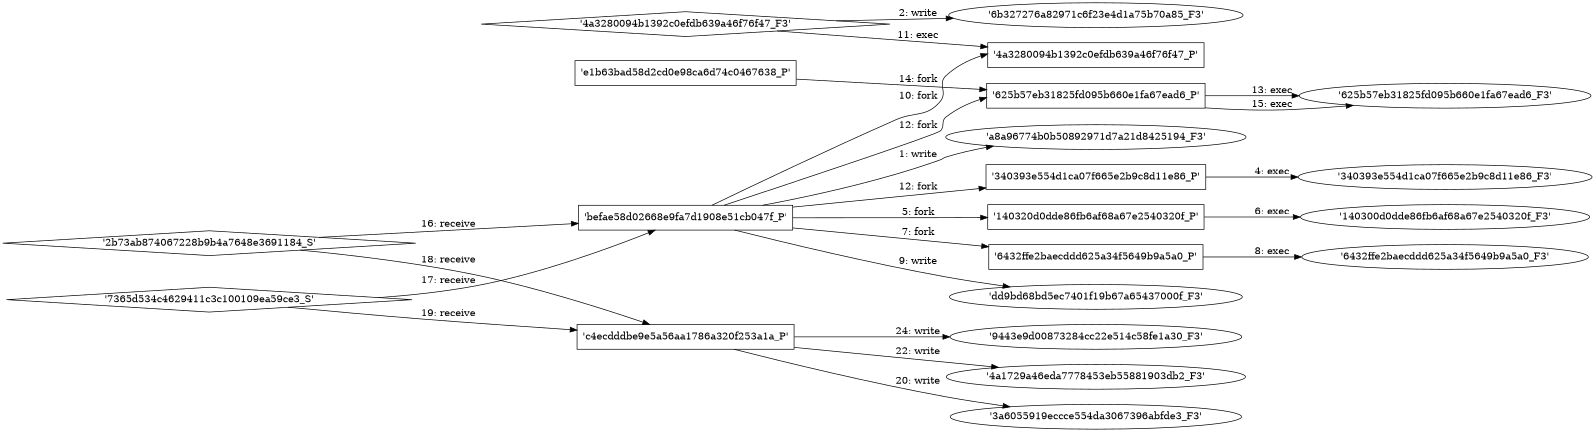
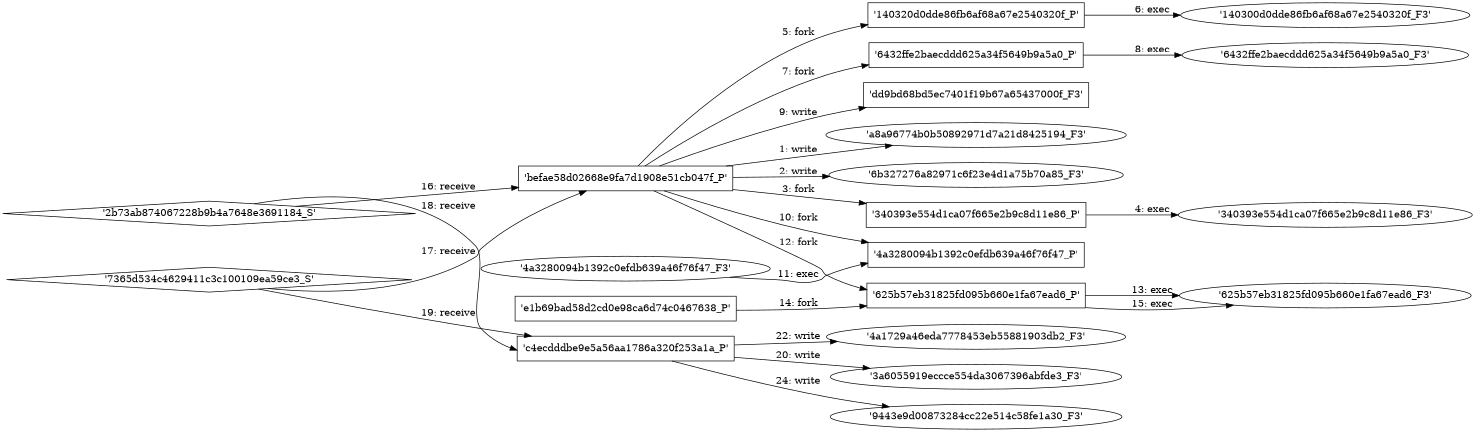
edge "'4a3280094b1392c0efdb639a46f76f47_F3'" -> "'6b327276a82971c6f23e4d1a75b70a85_F3'": now "'befae58d02668e9fa7d1908e51cb047f_P'" -> "'6b327276a82971c6f23e4d1a75b70a85_F3'"
node "'4a3280094b1392c0efdb639a46f76f47_F3'": shape diamond -> ellipse
node "'e1b63bad58d2cd0e98ca6d74c0467638_P'": label "'e1b63bad58d2cd0e98ca6d74c0467638_P'" -> "'e1b69bad58d2cd0e98ca6d74c0467638_P'"
edge "'befae58d02668e9fa7d1908e51cb047f_P'" -> "'340393e554d1ca07f665e2b9c8d11e86_P'": label "12: fork" -> "3: fork"
node "'dd9bd68bd5ec7401f19b67a65437000f_F3'": shape ellipse -> box
